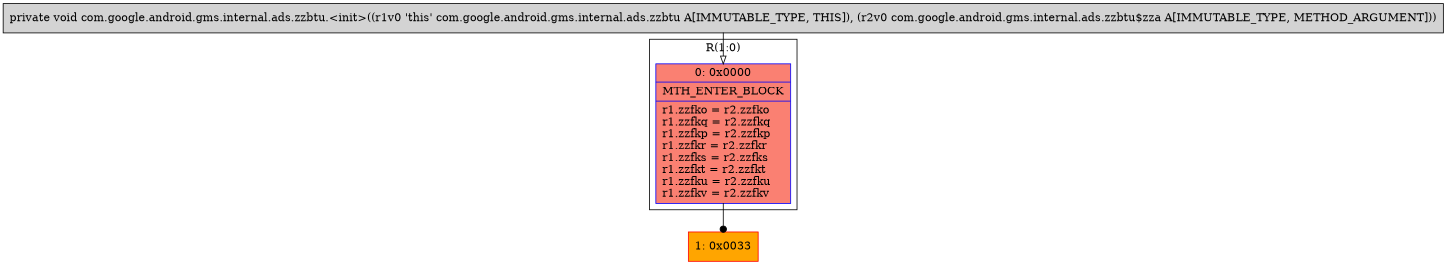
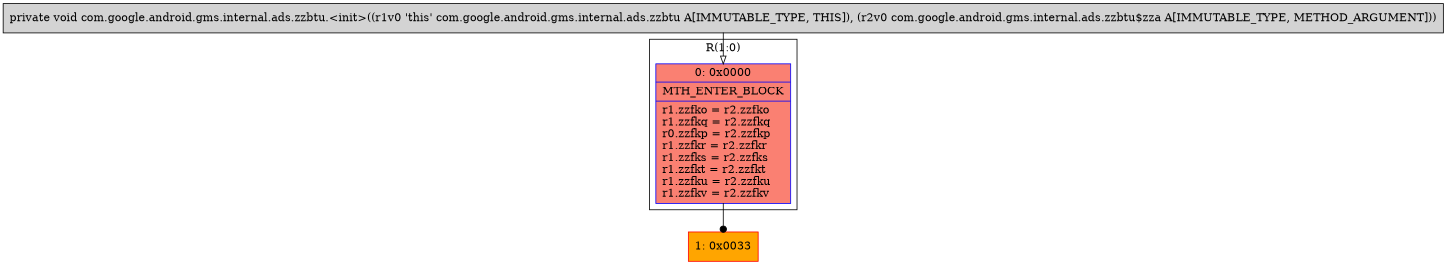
node "0: 0x0000": text "r1.zzfkp = r2.zzfkp" -> "r0.zzfkp = r2.zzfkp"
